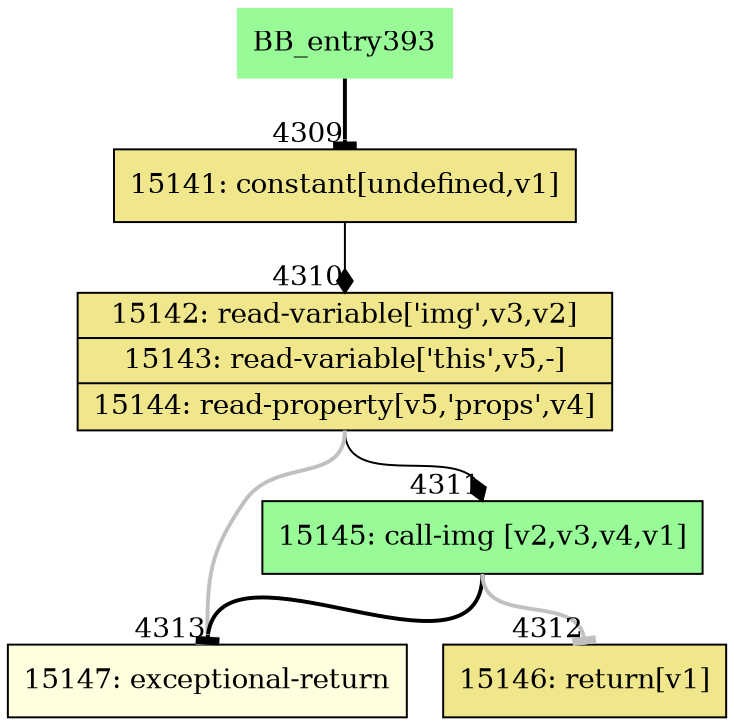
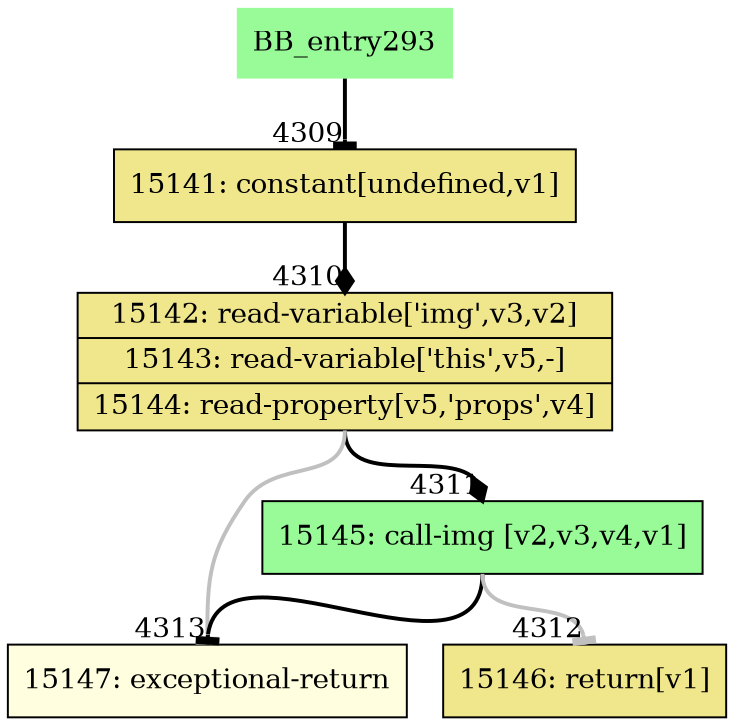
node "BB_entry393": label "BB_entry393" -> "BB_entry293"
edge "15141: constant[undefined,v1]" -> "15142: read-variable['img',v3,v2]": style solid -> bold
edge "15142: read-variable['img',v3,v2]" -> "15145: call-img [v2,v3,v4,v1]": style solid -> bold
